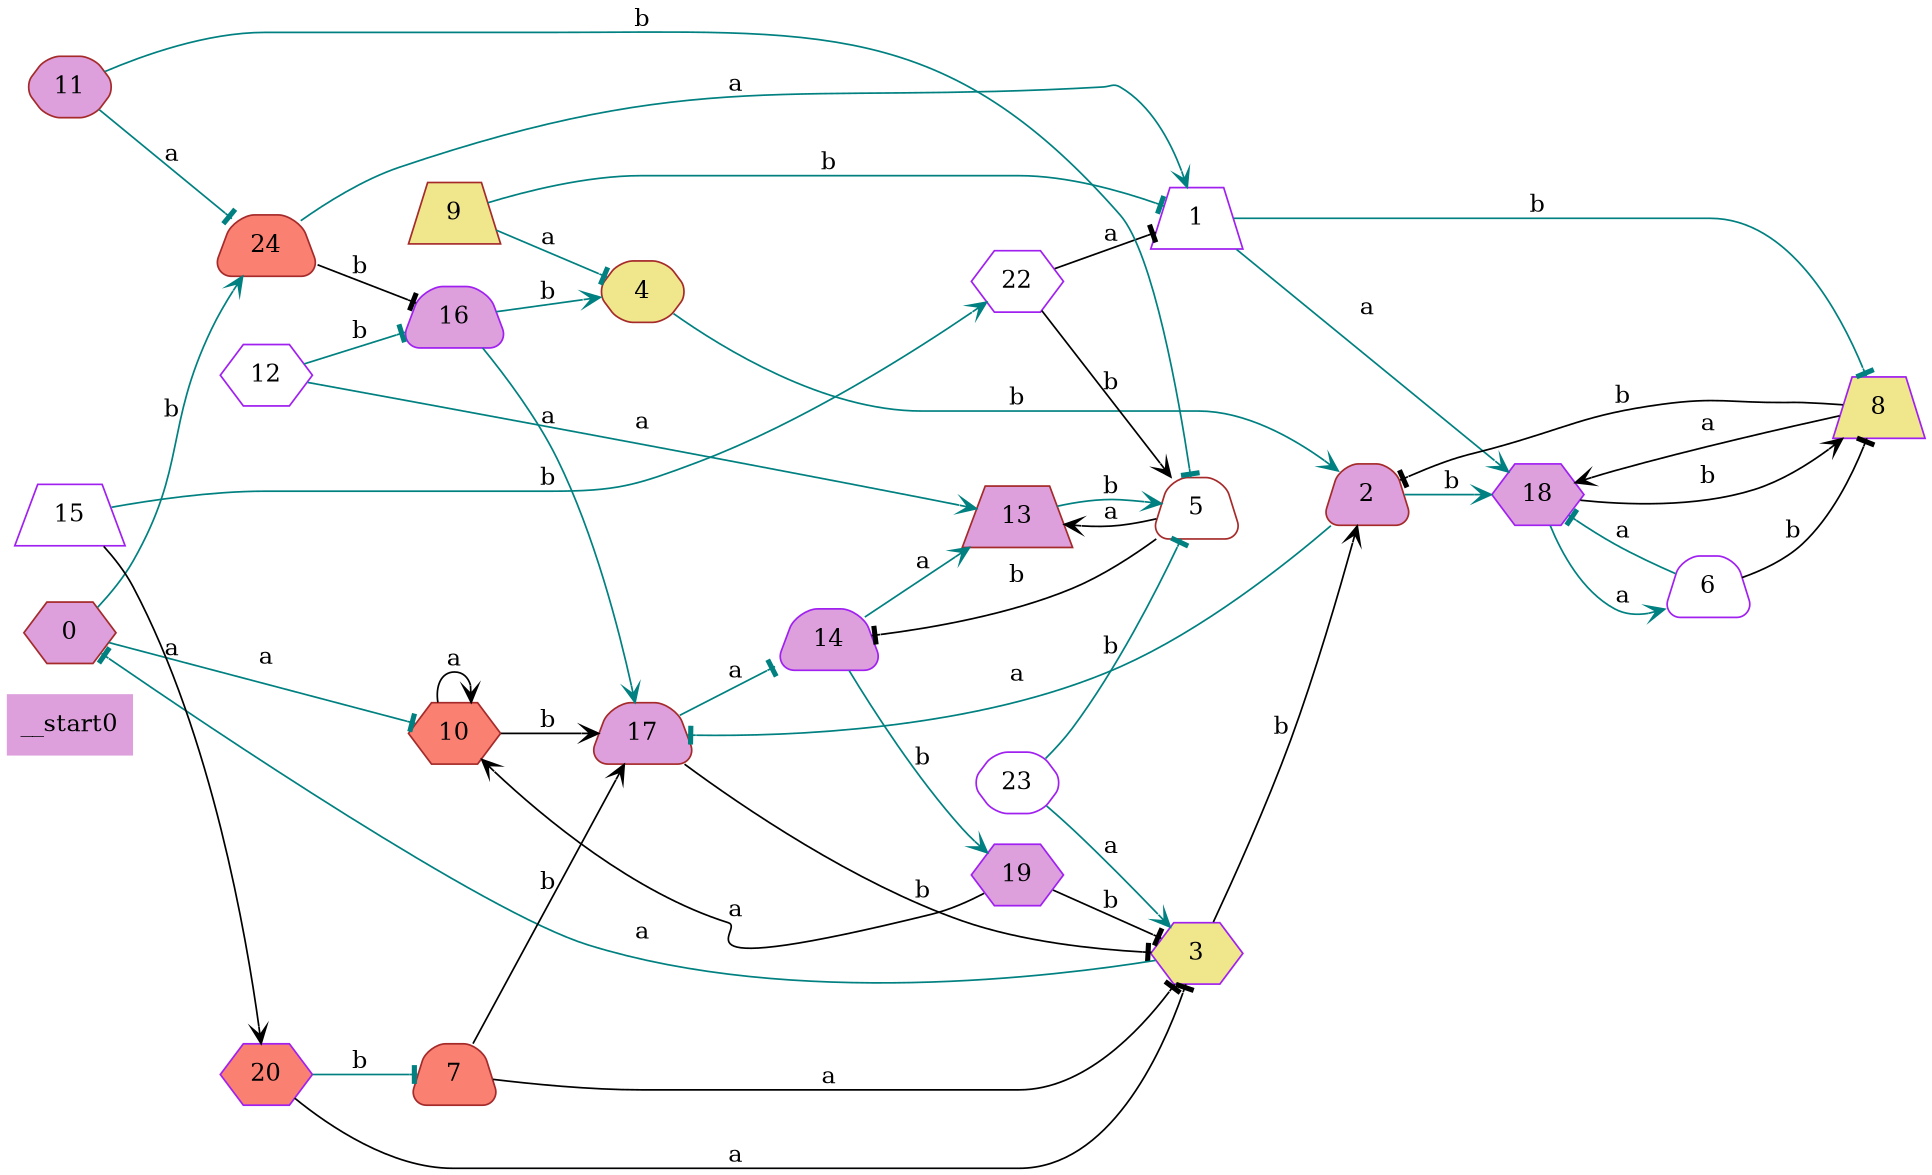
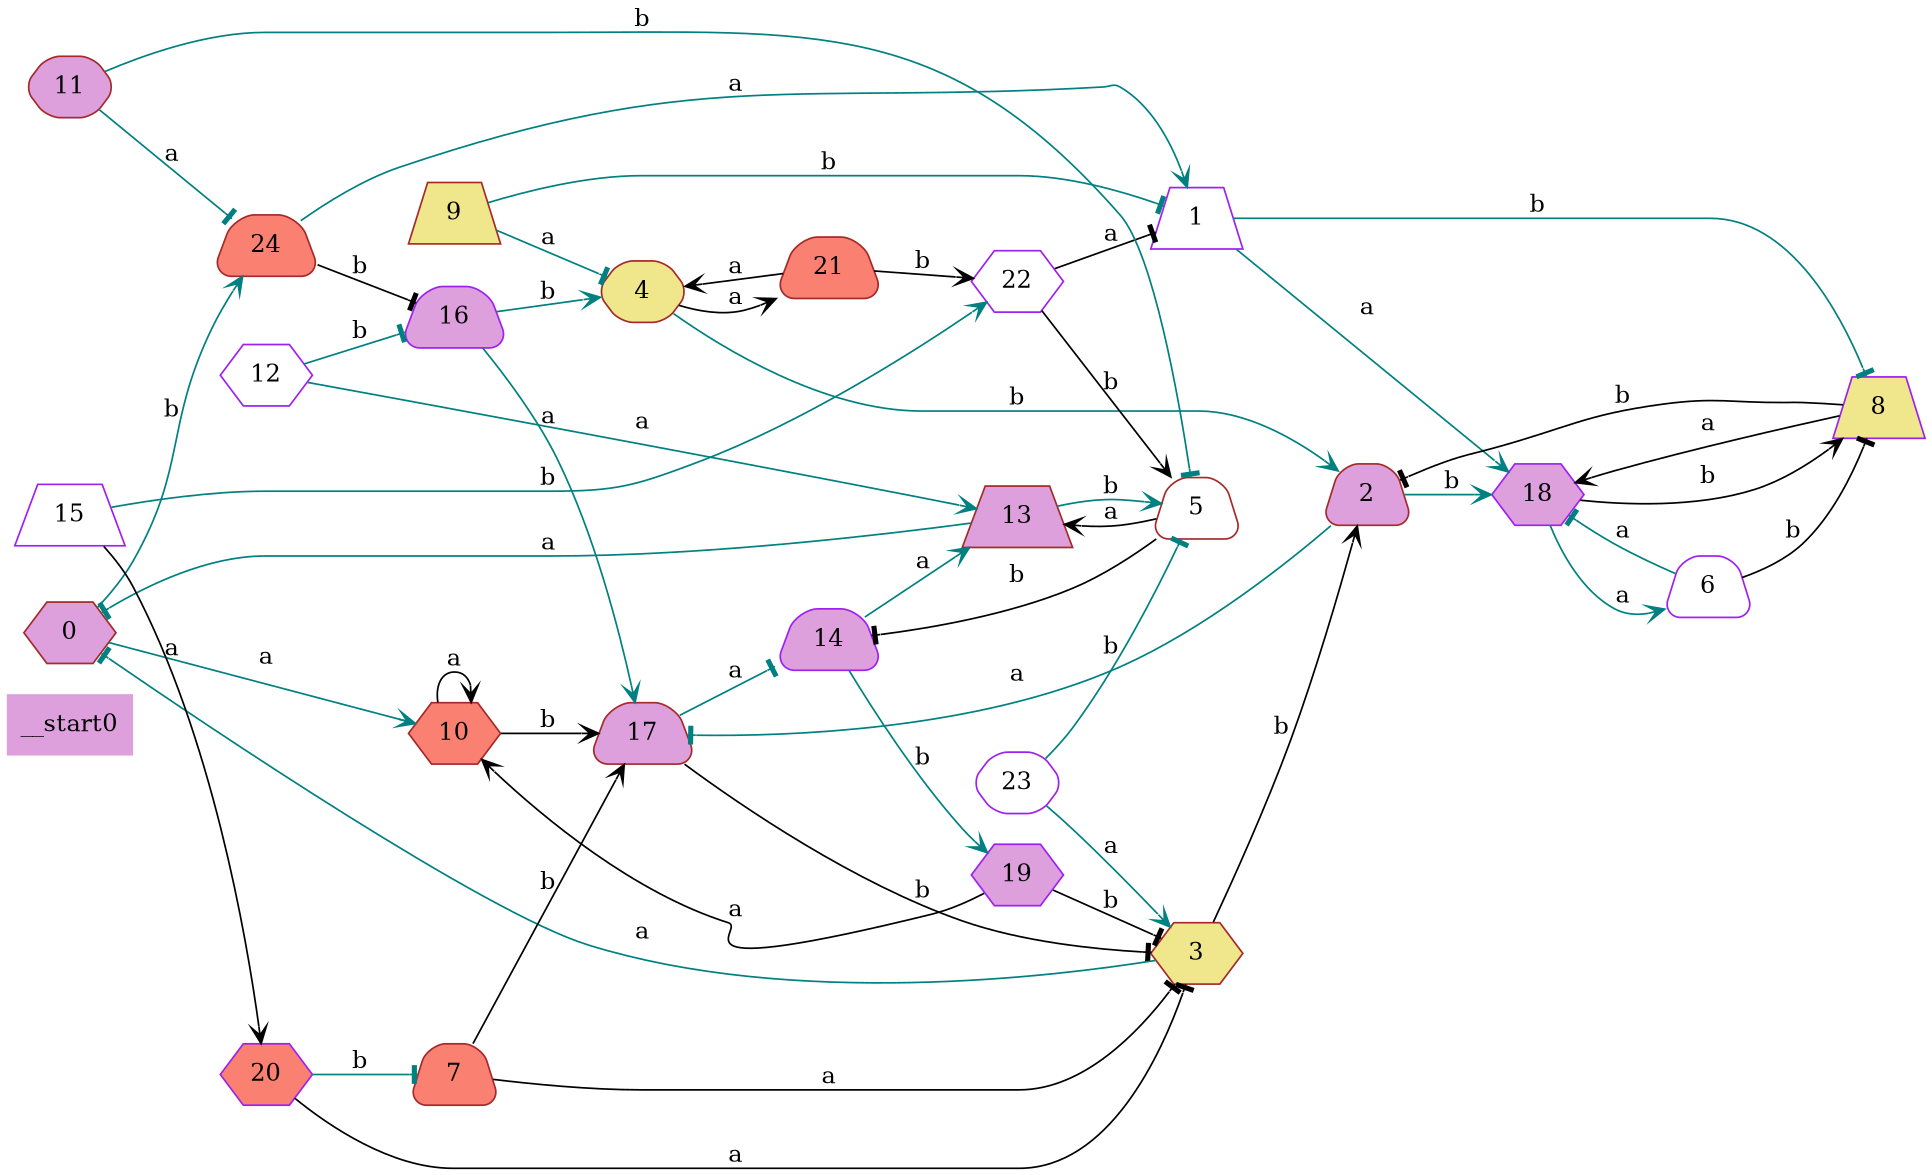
node "21": added
edge "13" -> "0": added, label "a"
edge "0" -> "10": arrowhead tee -> vee
node "3": color purple -> brown
